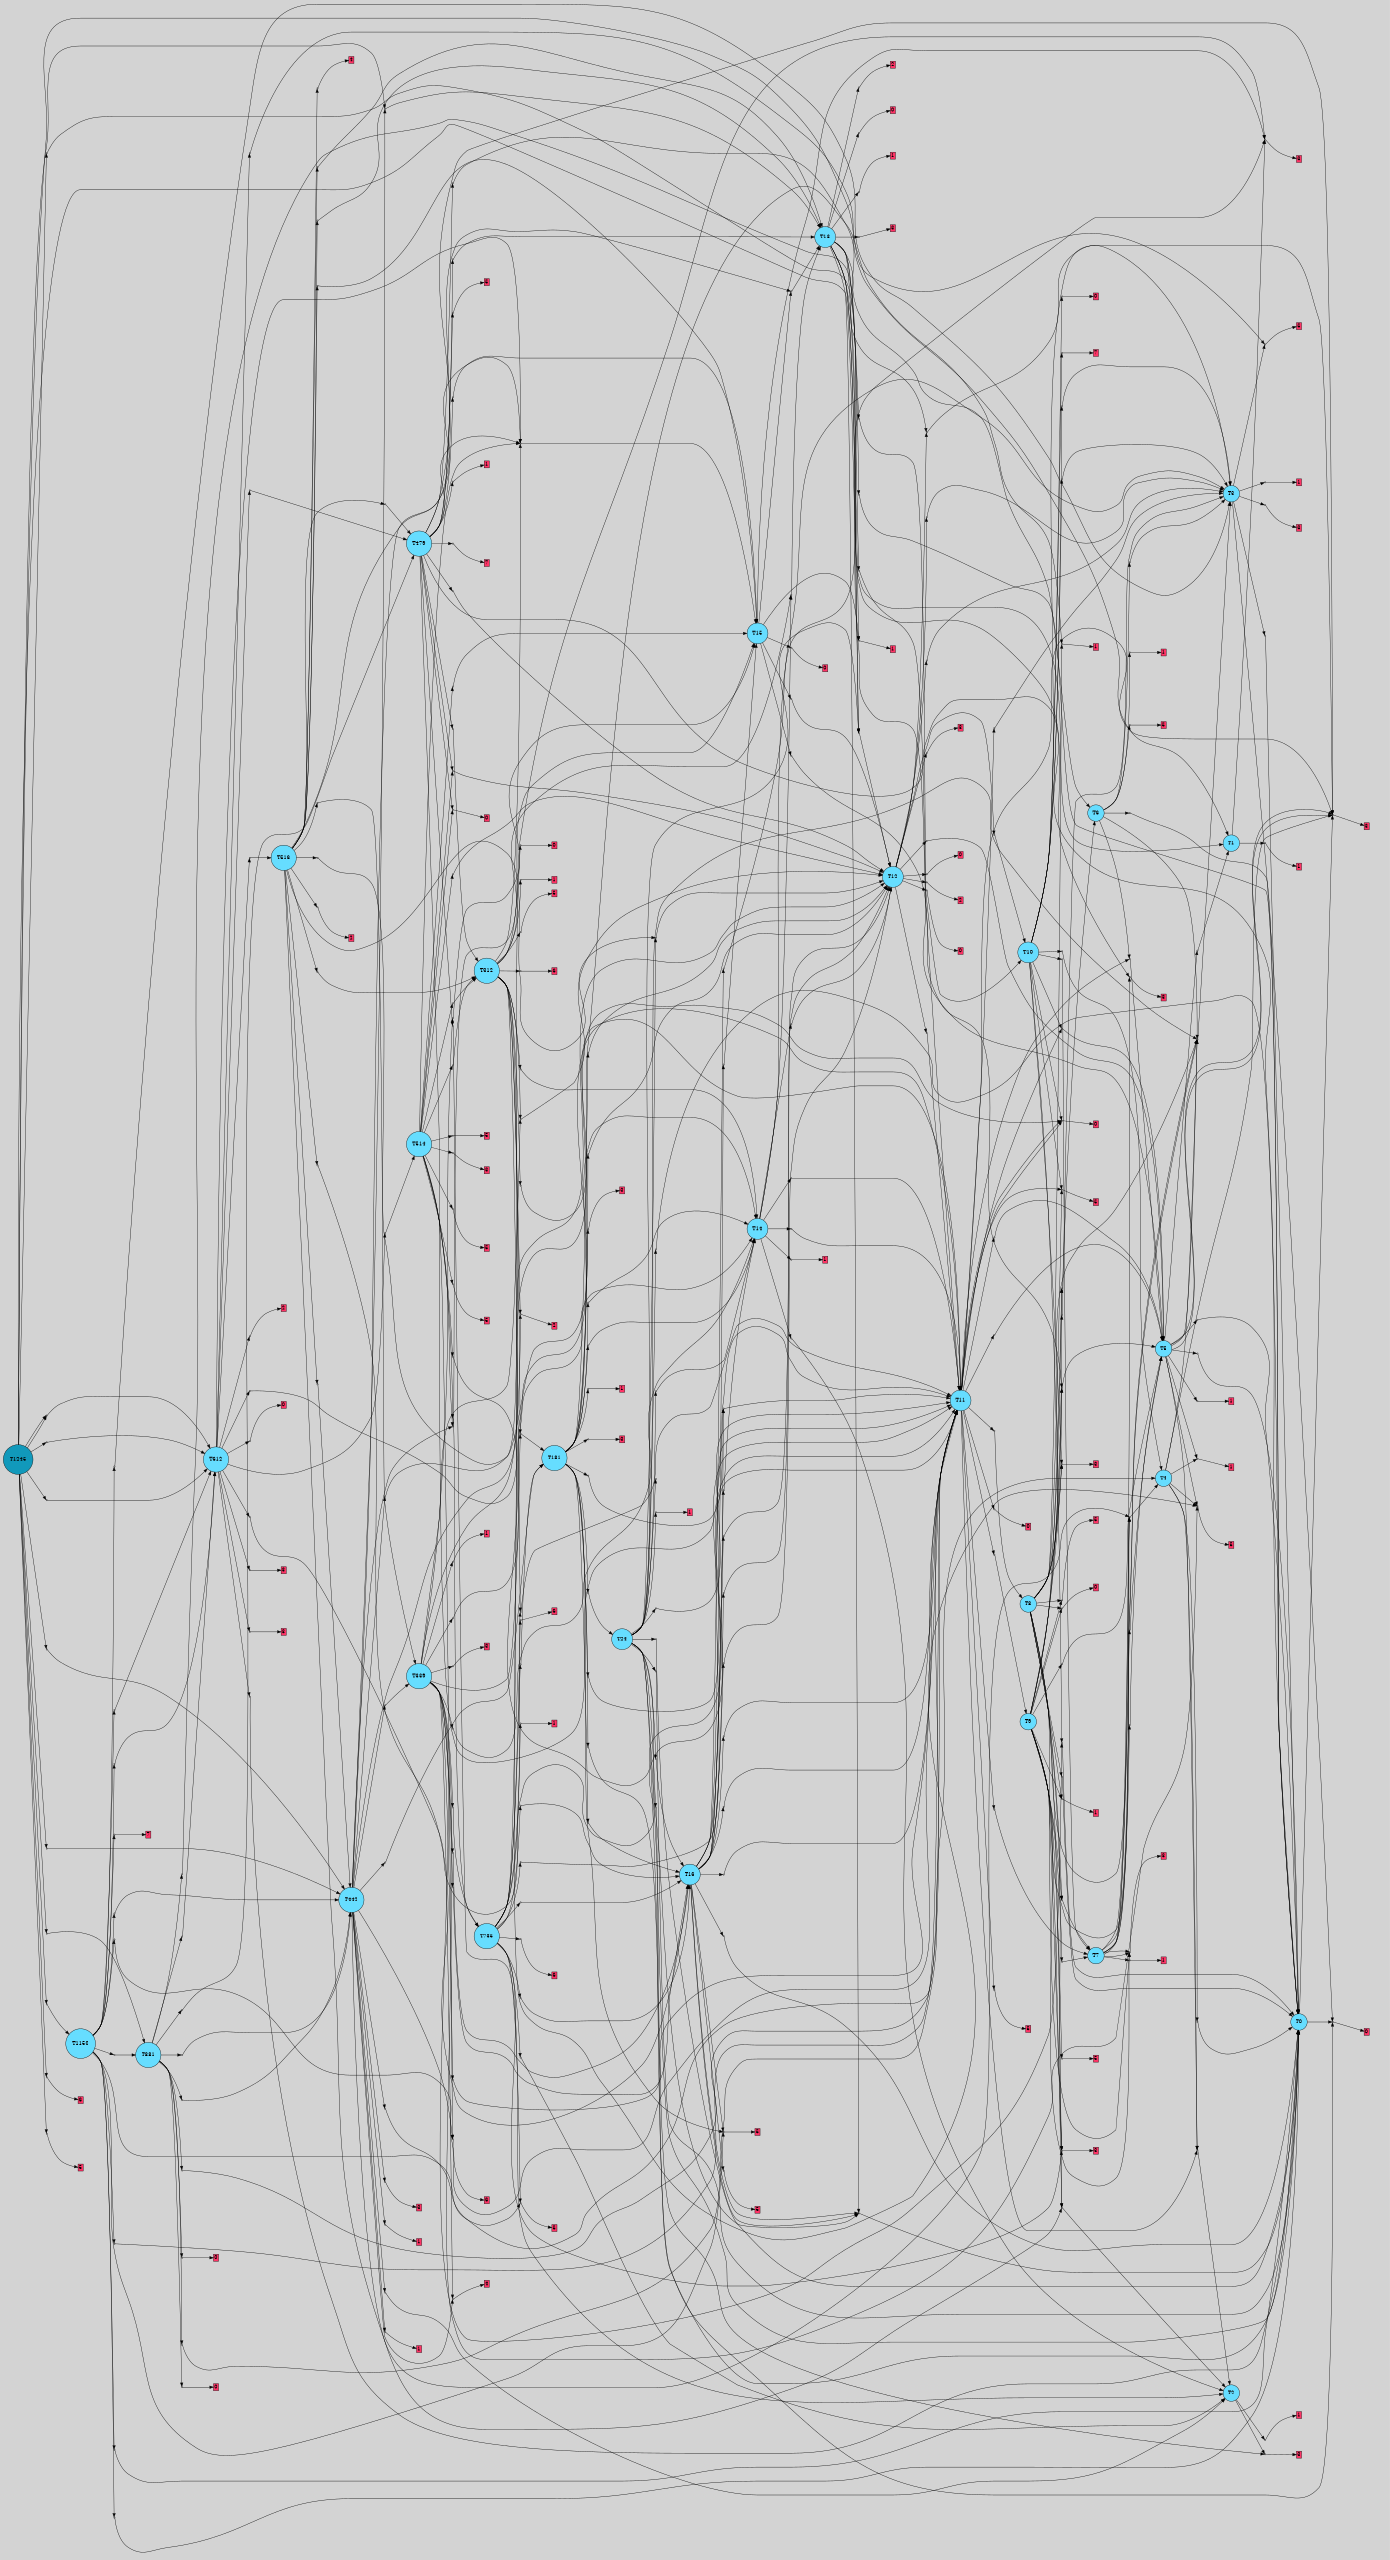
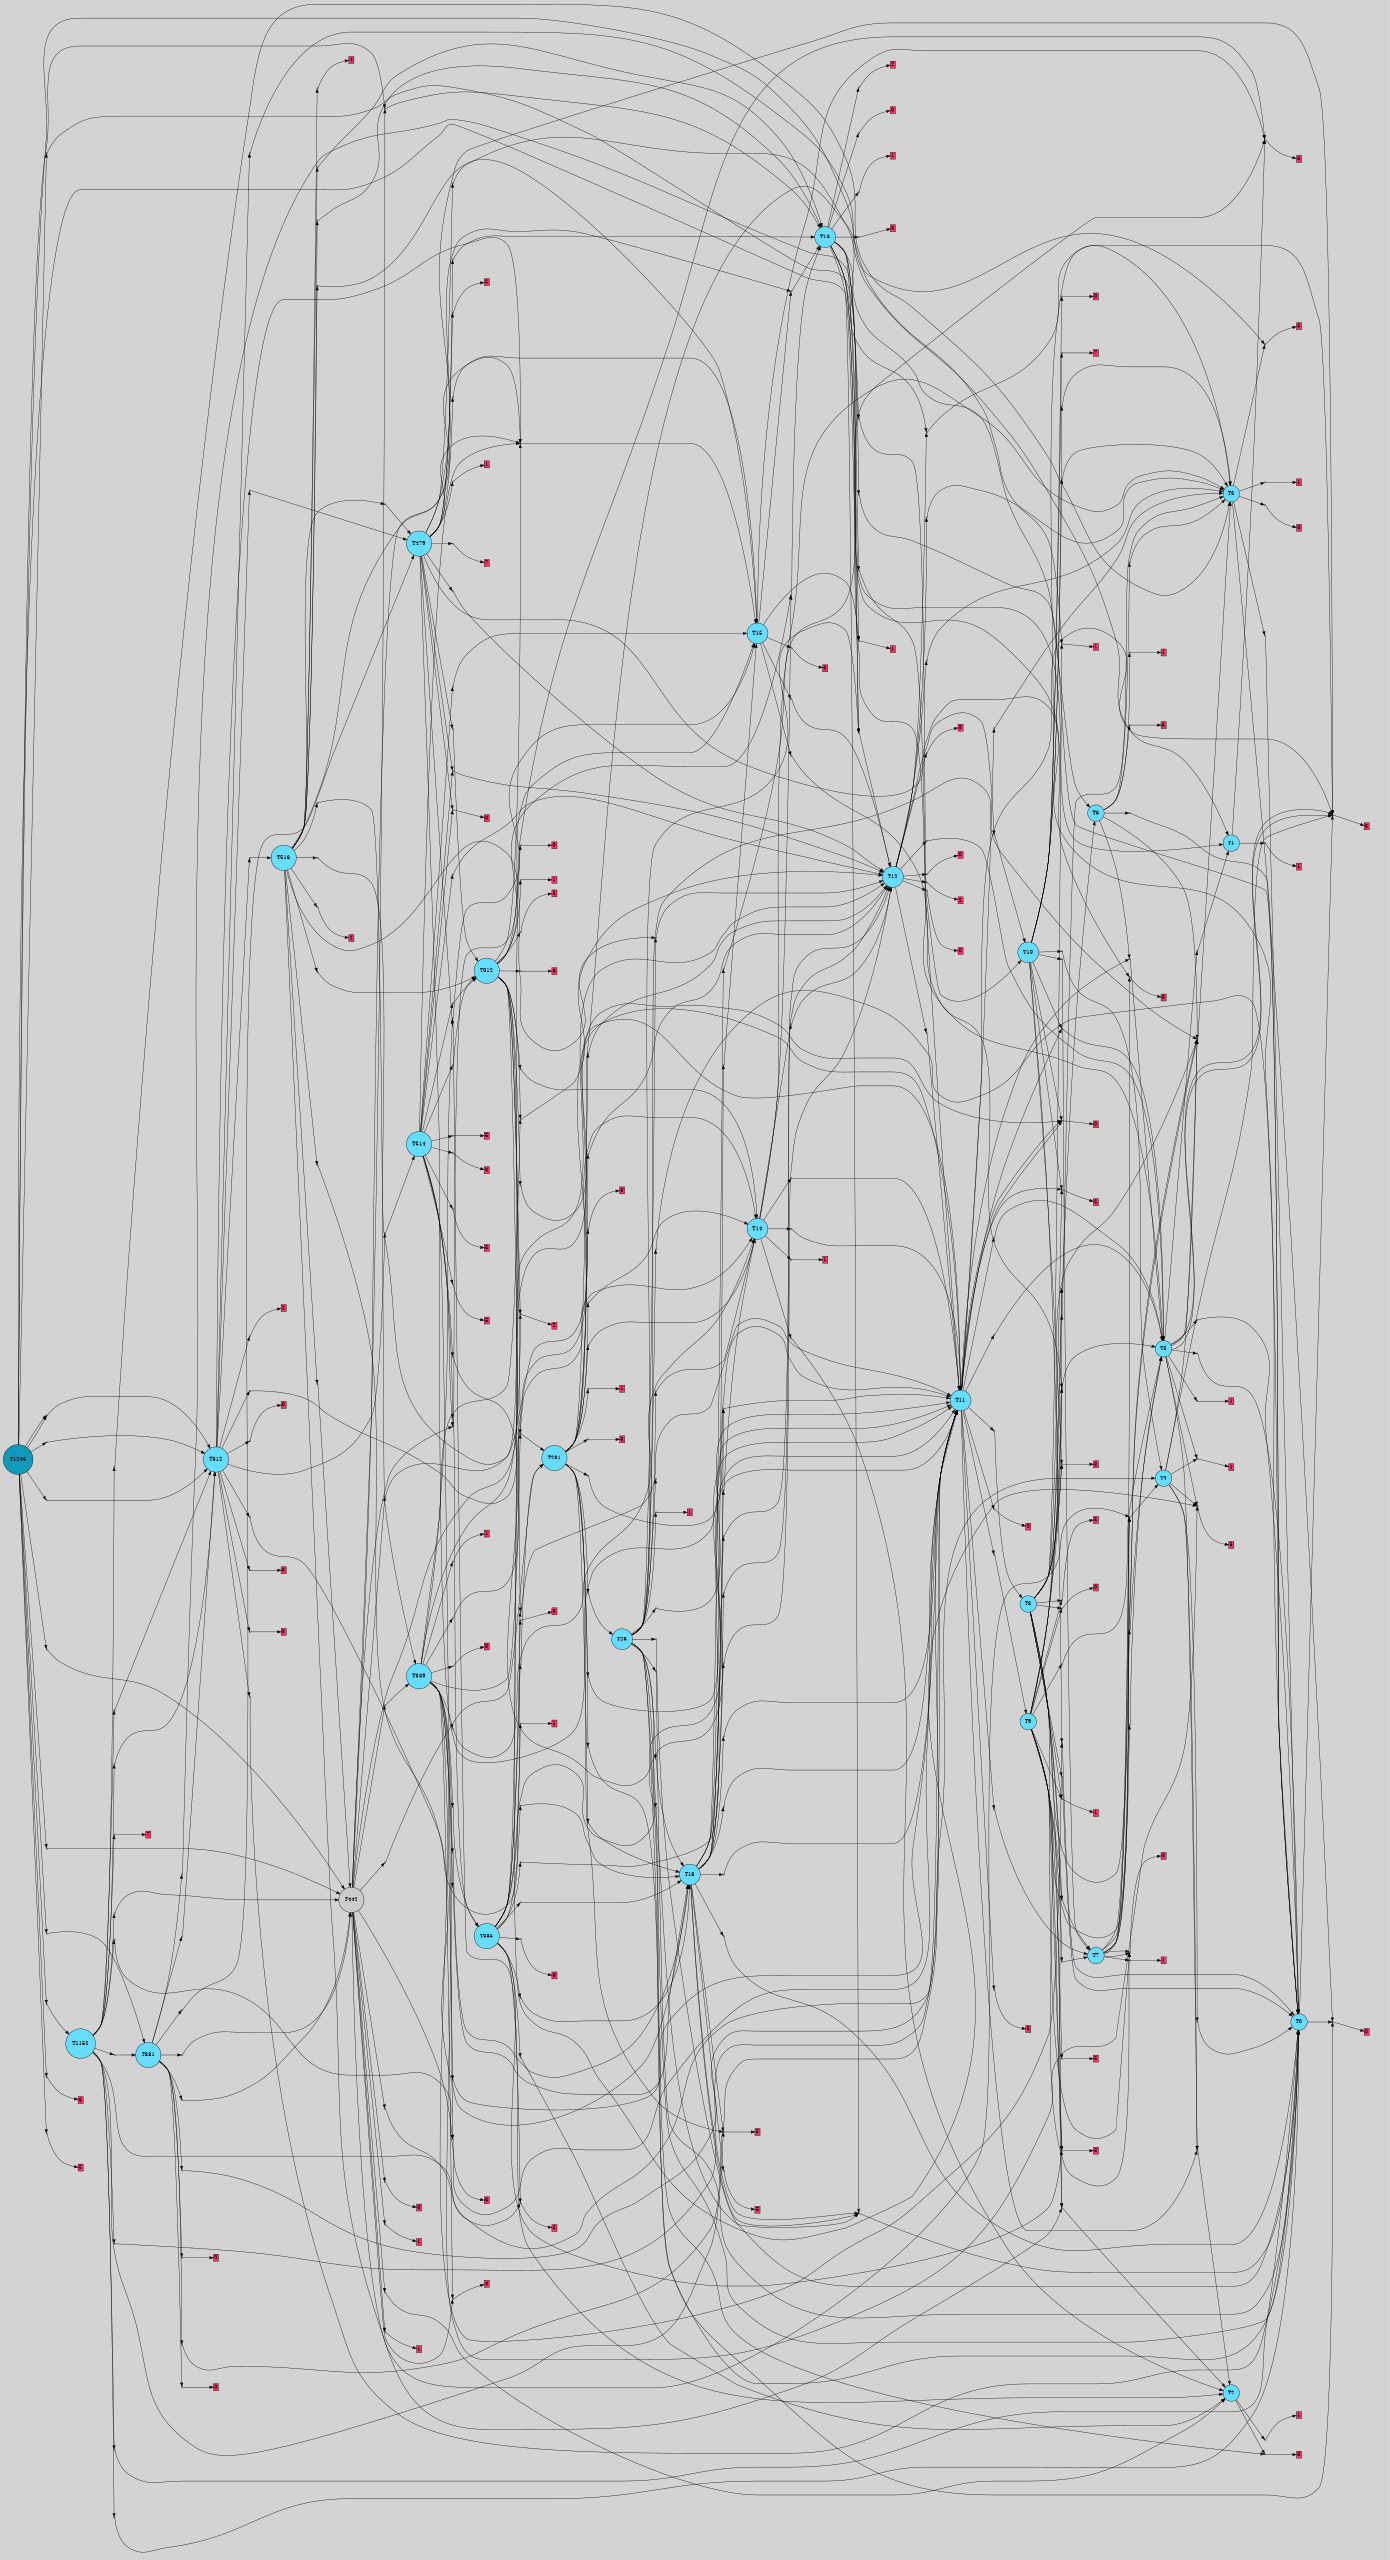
node "T181": label "T181" -> "T281"
node "T24": label "T24" -> "T26"
node "T442": fillcolor #66ddff -> #cccccc
node "T735": label "T735" -> "T335"
